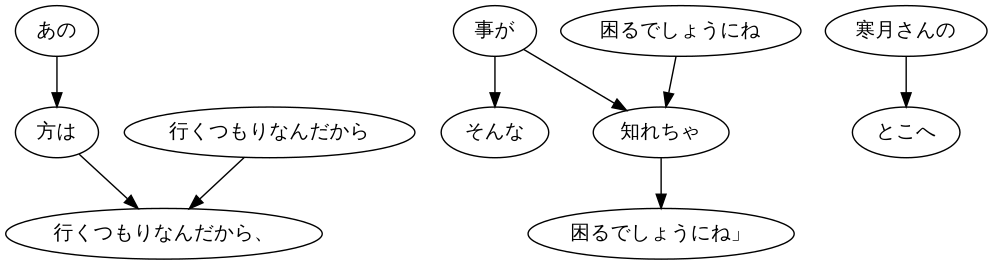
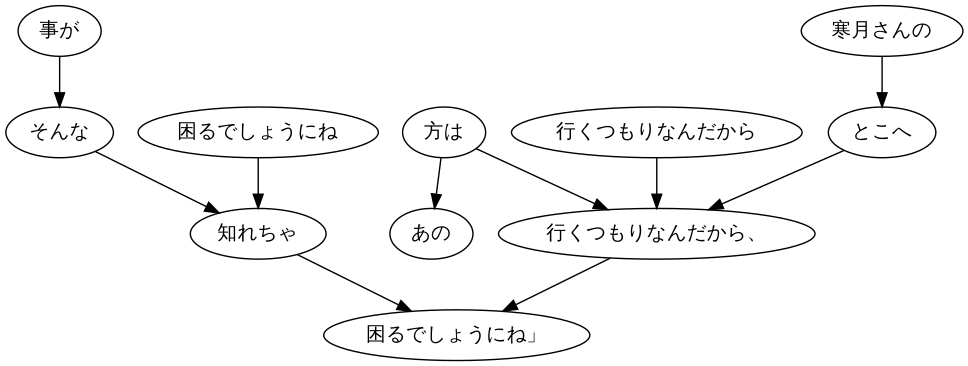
edge "あの" -> "方は": reversed
edge "事が" -> "知れちゃ": now "そんな" -> "知れちゃ"
edge "とこへ" -> "行くつもりなんだから、": added
edge "行くつもりなんだから、" -> "困るでしょうにね」": added
